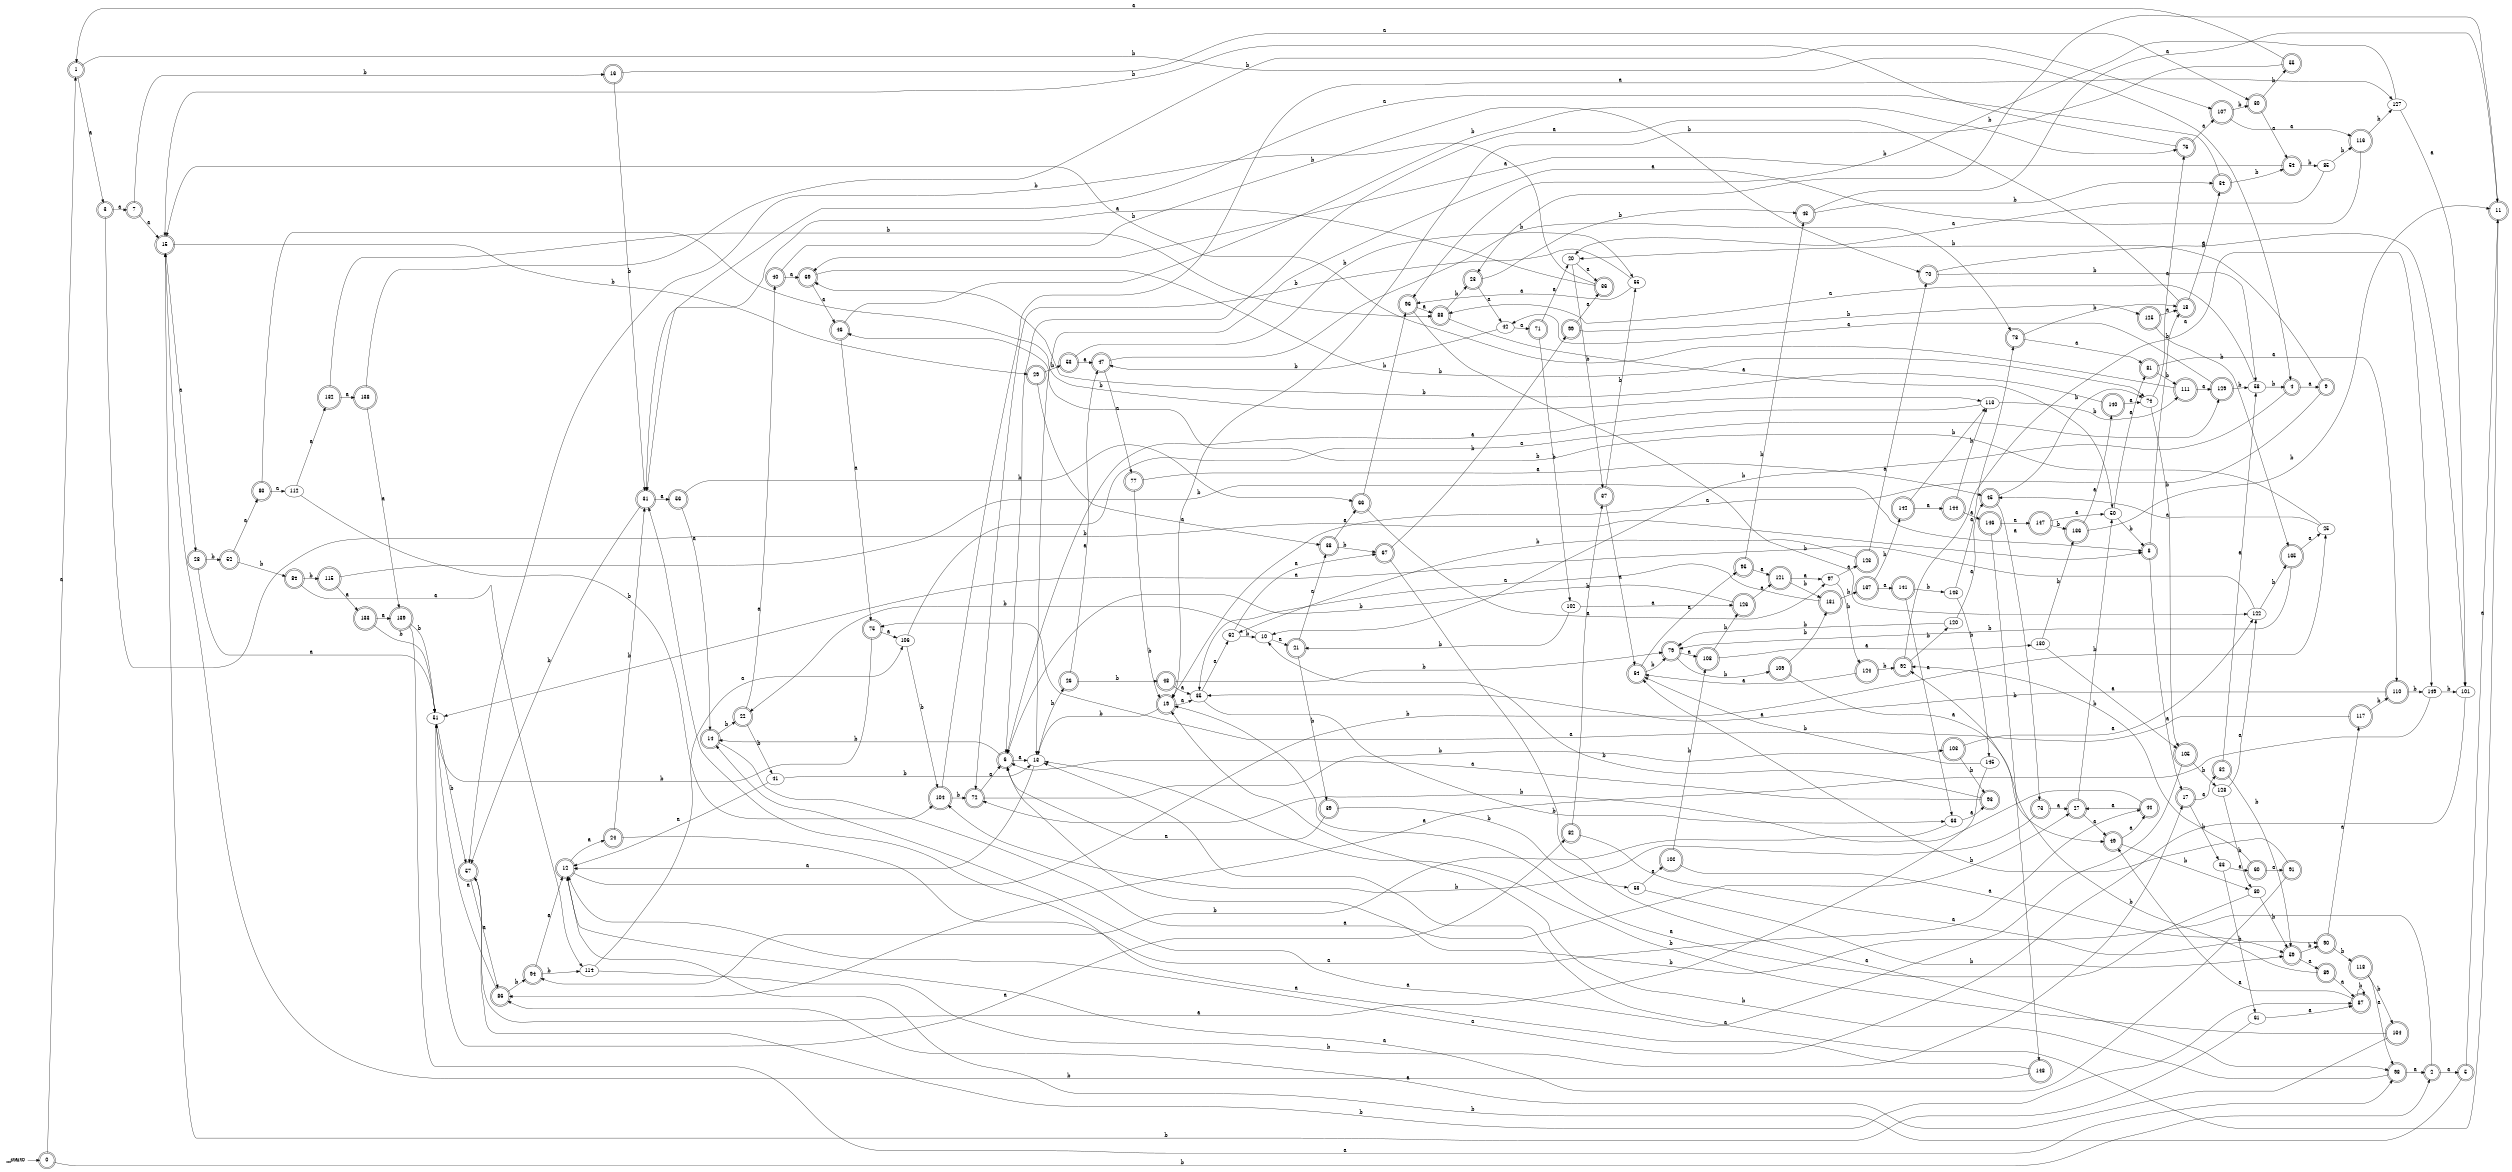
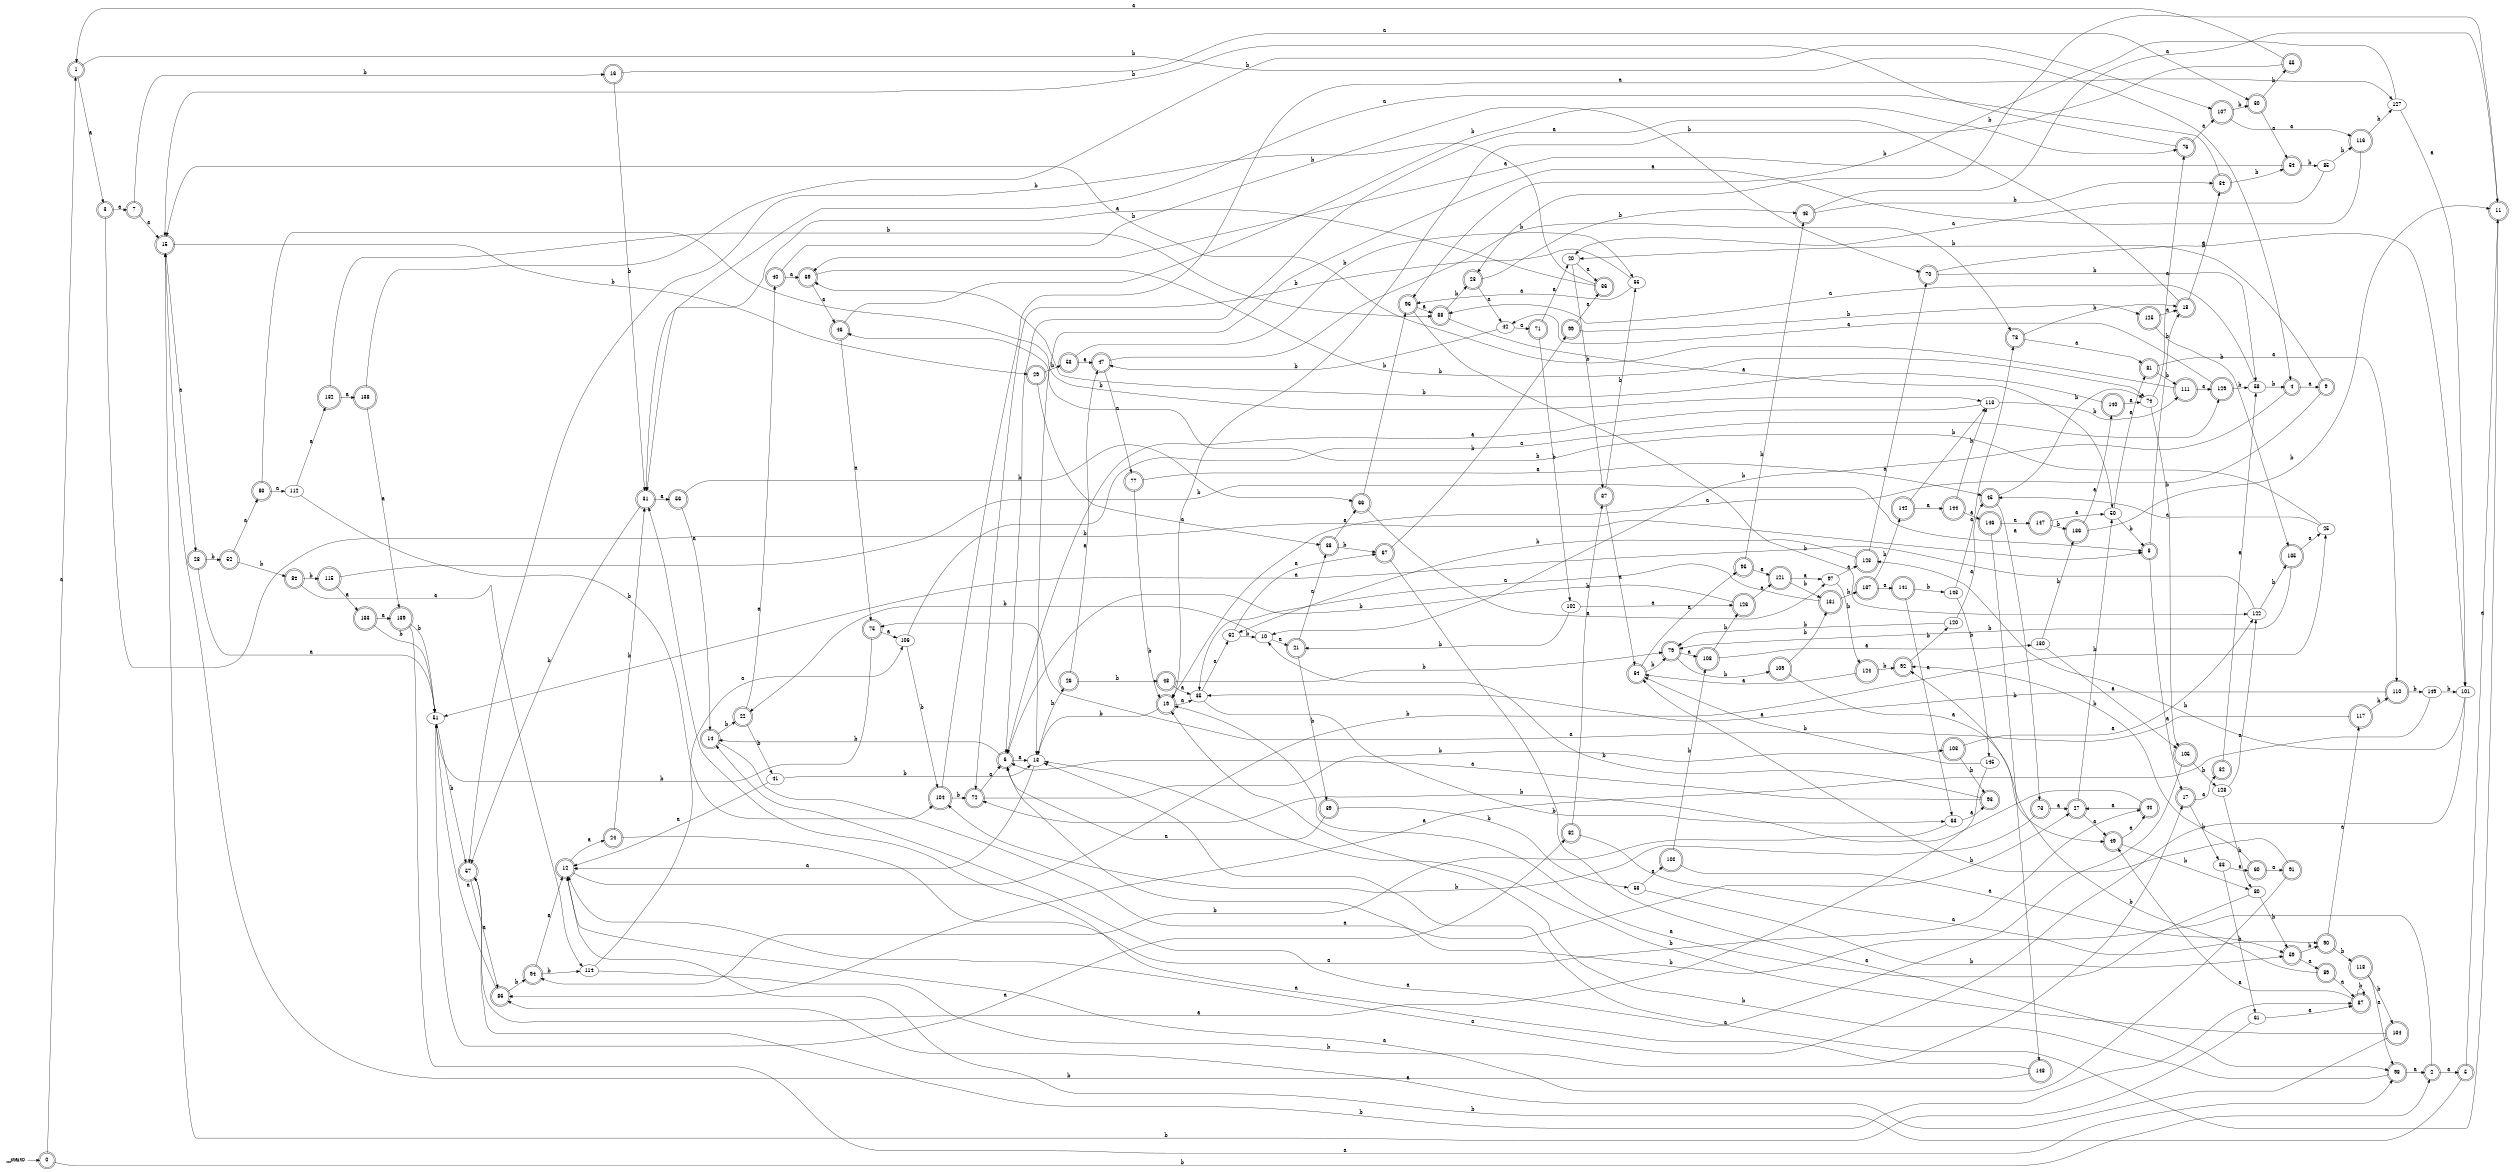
edge "92" -> "149": removed, label "a"
edge "101" -> "123": added, label "b"
edge "32" -> "59": removed, label "b"
